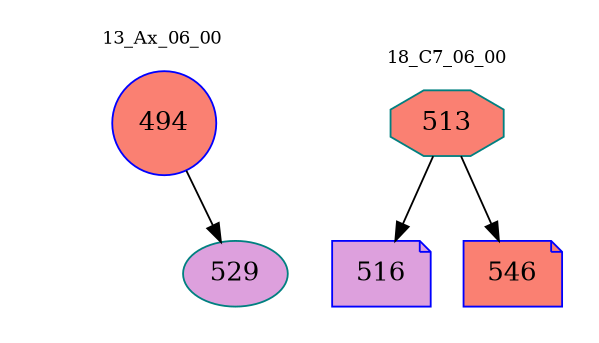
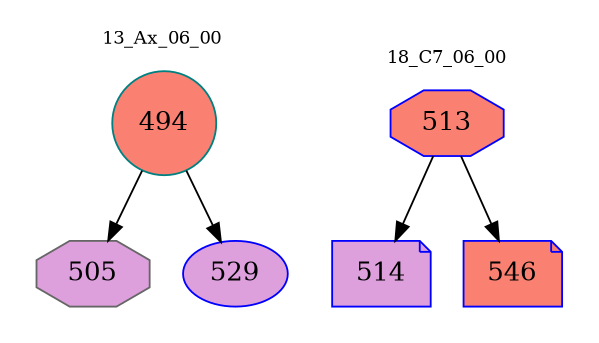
node "494": color blue -> teal
node "513": color teal -> blue
node "505": added
node "529": color teal -> blue
node "516": label "516" -> "514"
